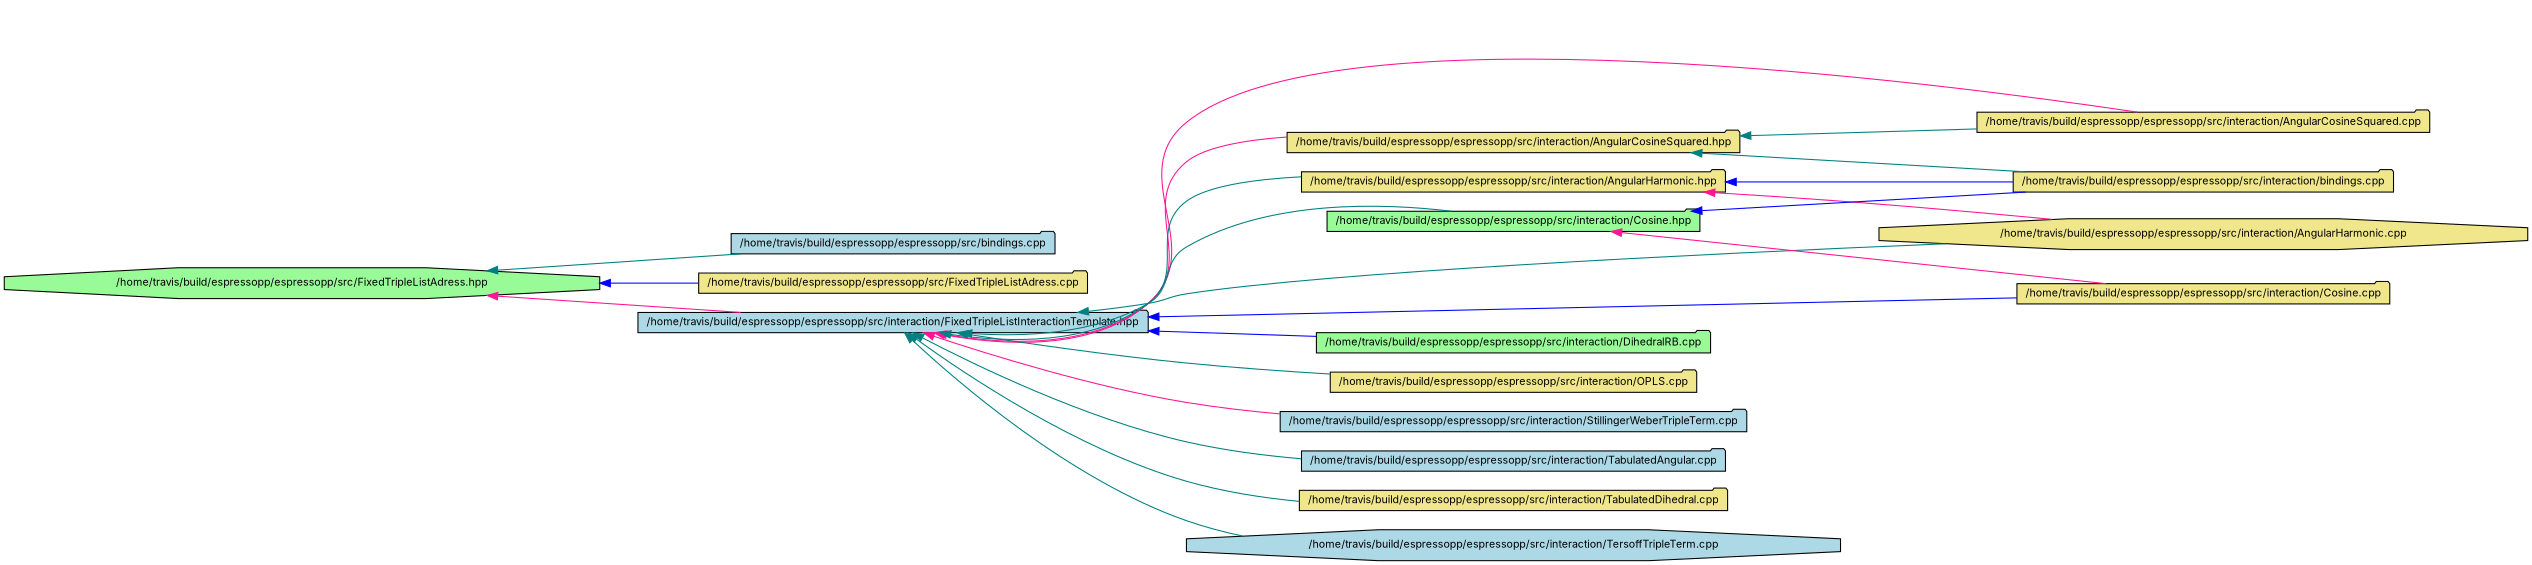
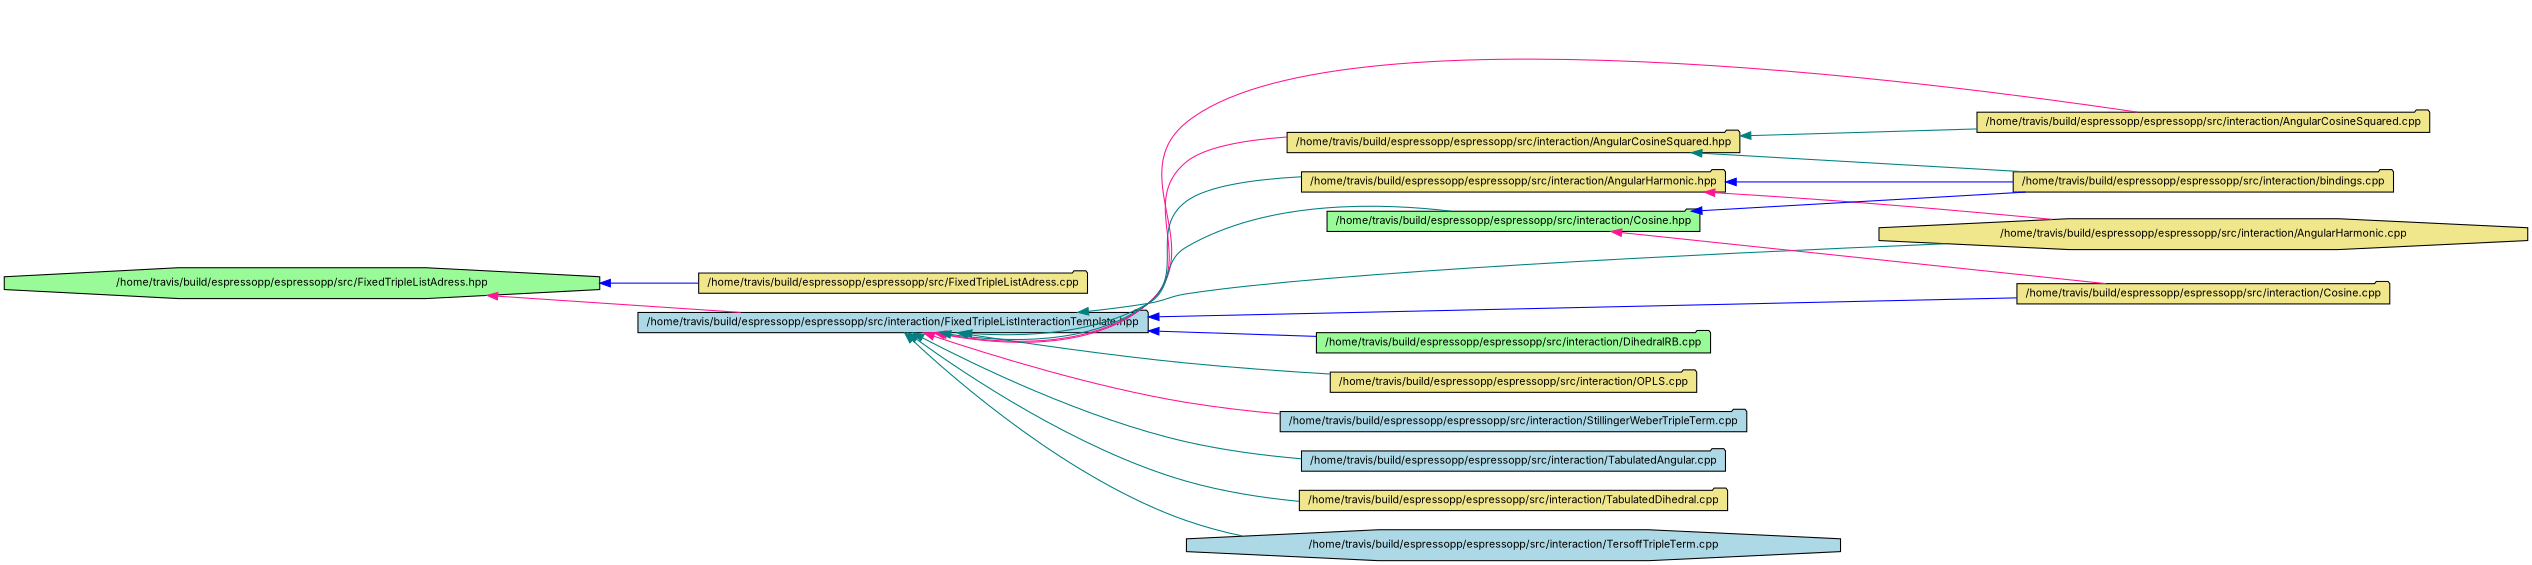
node "/home/travis/build/espressopp/espressopp/src/bindings.cpp": removed
